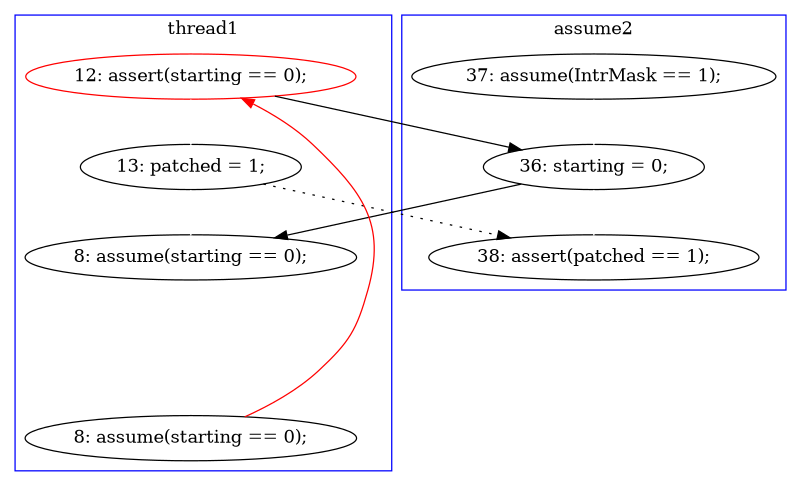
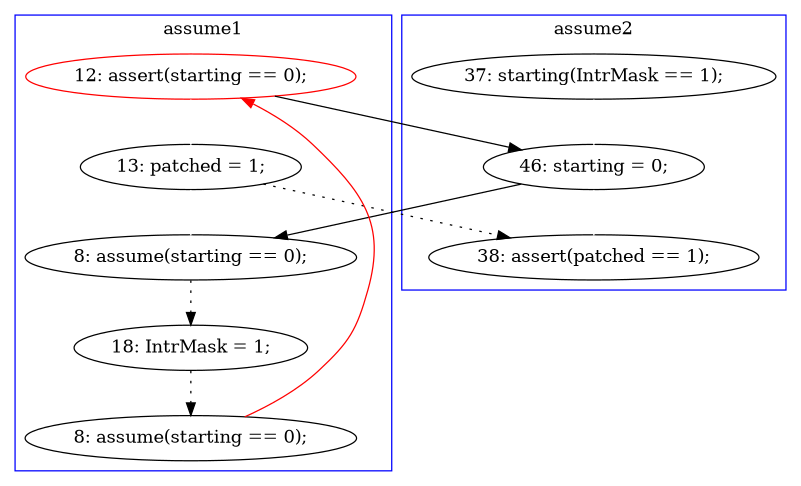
cluster "thread1": label "thread1" -> "assume1"
node "37: assume(IntrMask == 1);": label "37: assume(IntrMask == 1);" -> "37: starting(IntrMask == 1);"
node "36: starting = 0;": label "36: starting = 0;" -> "46: starting = 0;"
node "18: IntrMask = 1;": added
